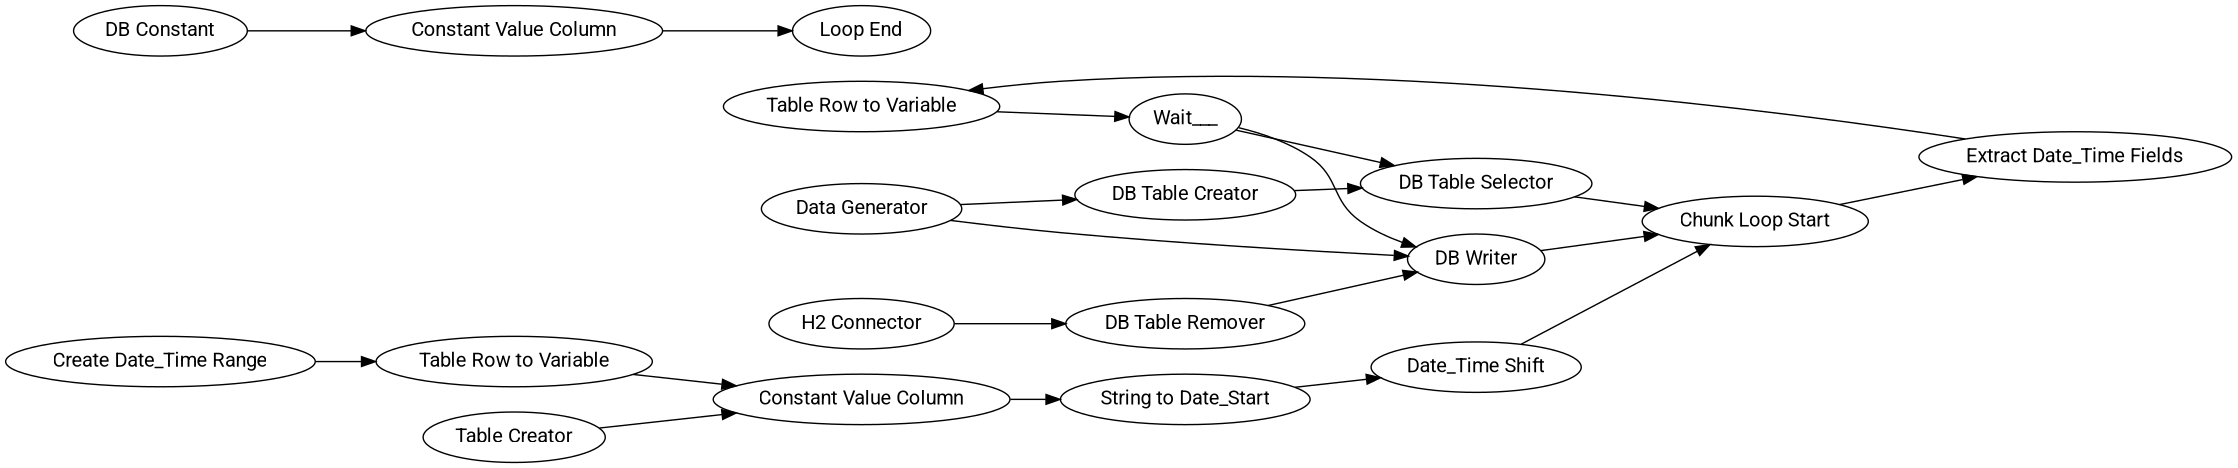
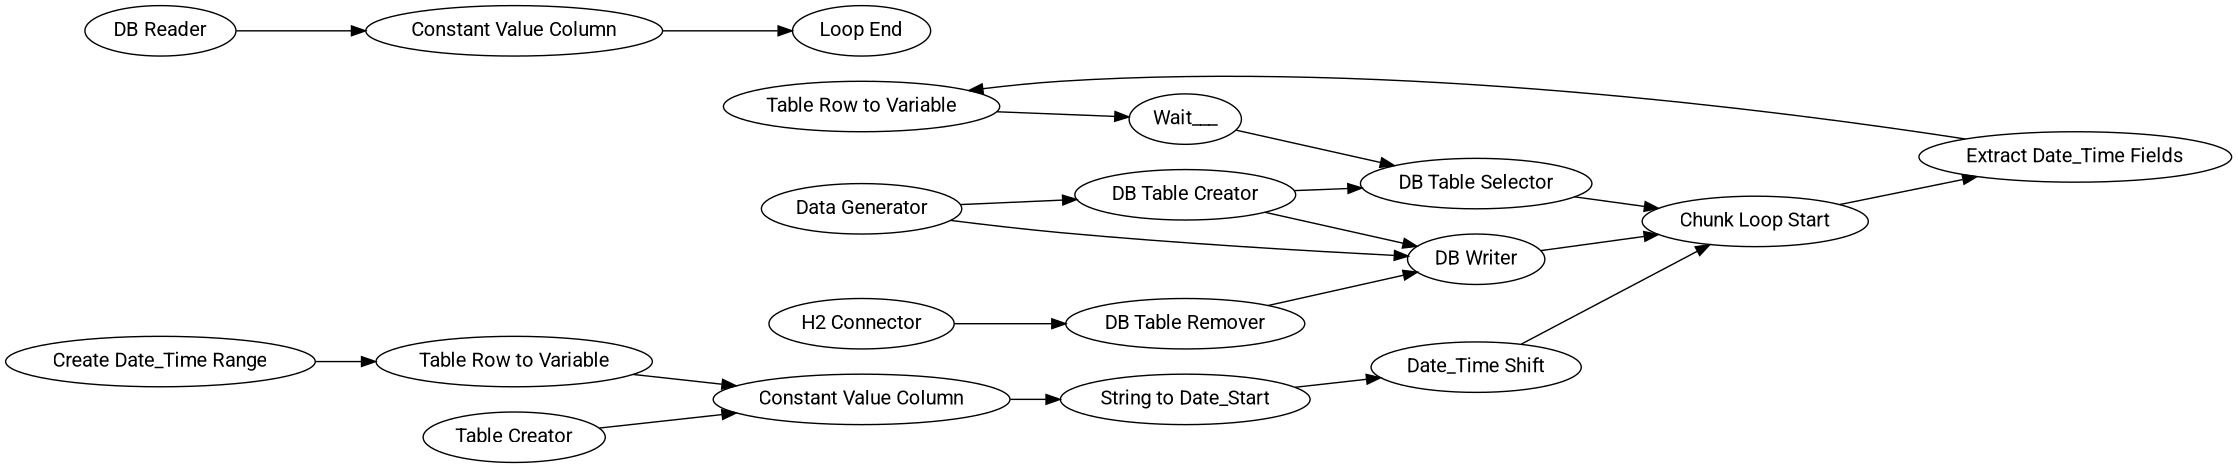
node "DB Constant": label "DB Constant" -> "DB Reader"
edge "Wait___" -> "DB Writer": now "DB Table Creator" -> "DB Writer"
